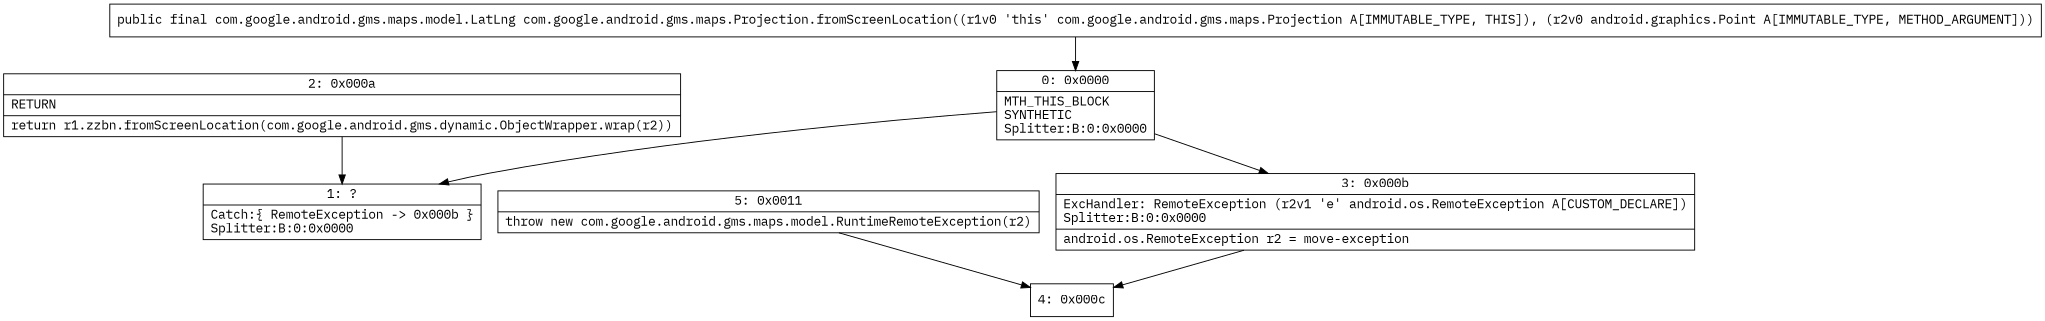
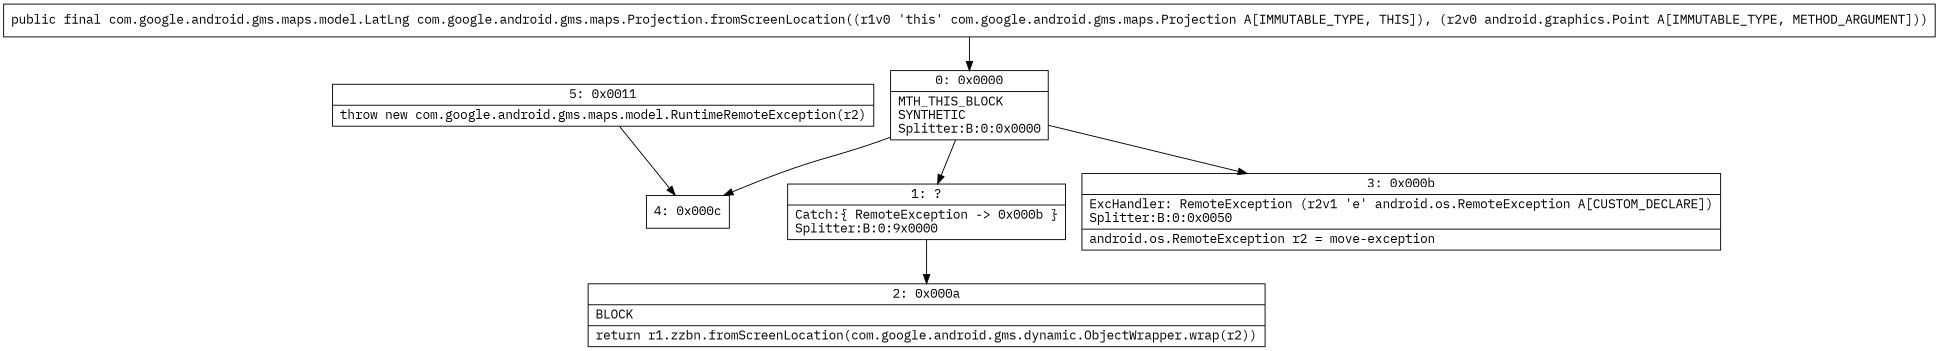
node "2: 0x000a": text "RETURN" -> "BLOCK"
edge "2: 0x000a" -> "1: ?": reversed
node "3: 0x000b": text "Splitter:B:0:0x0000" -> "Splitter:B:0:0x0050"
node "1: ?": text "Splitter:B:0:0x0000" -> "Splitter:B:0:9x0000"
edge "3: 0x000b" -> "4: 0x000c": now "0: 0x0000" -> "4: 0x000c"
